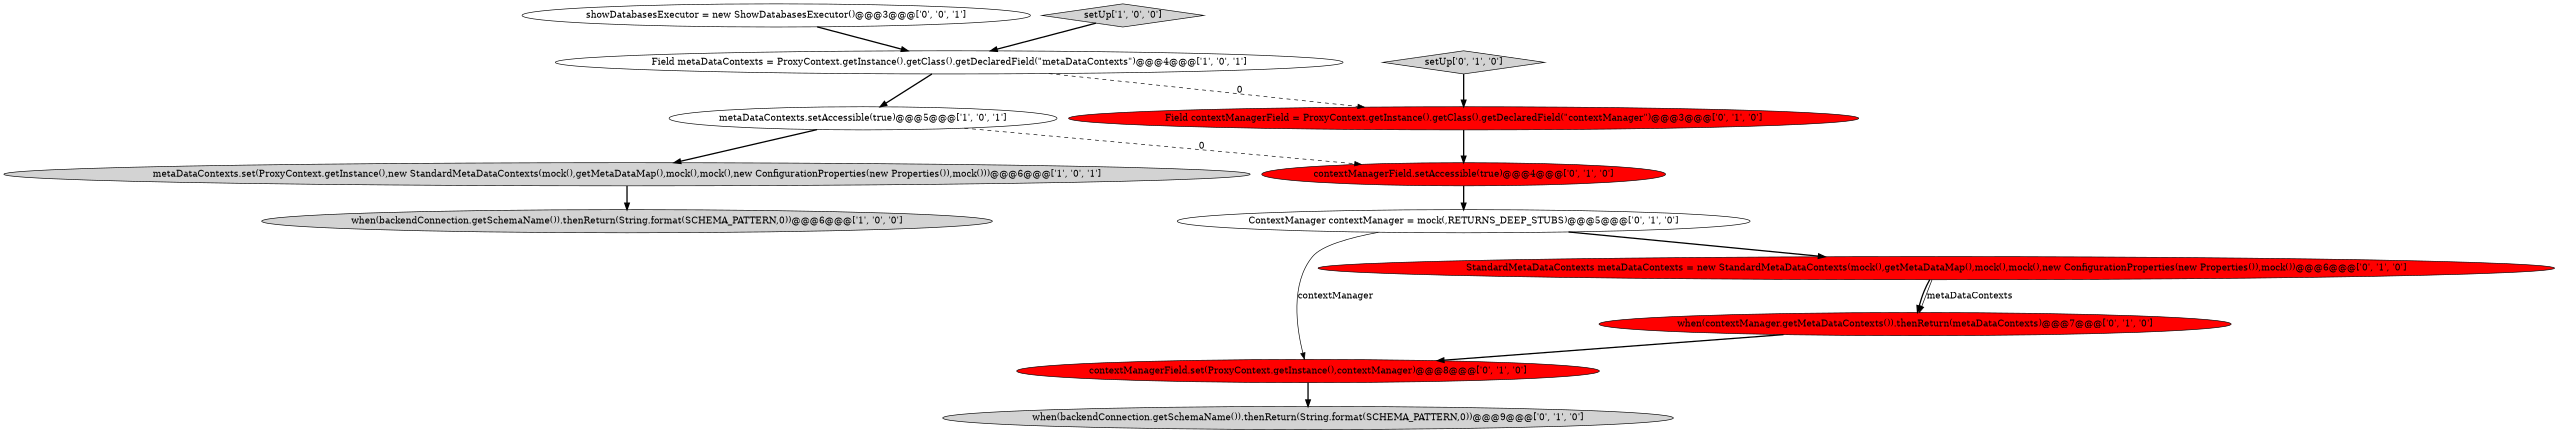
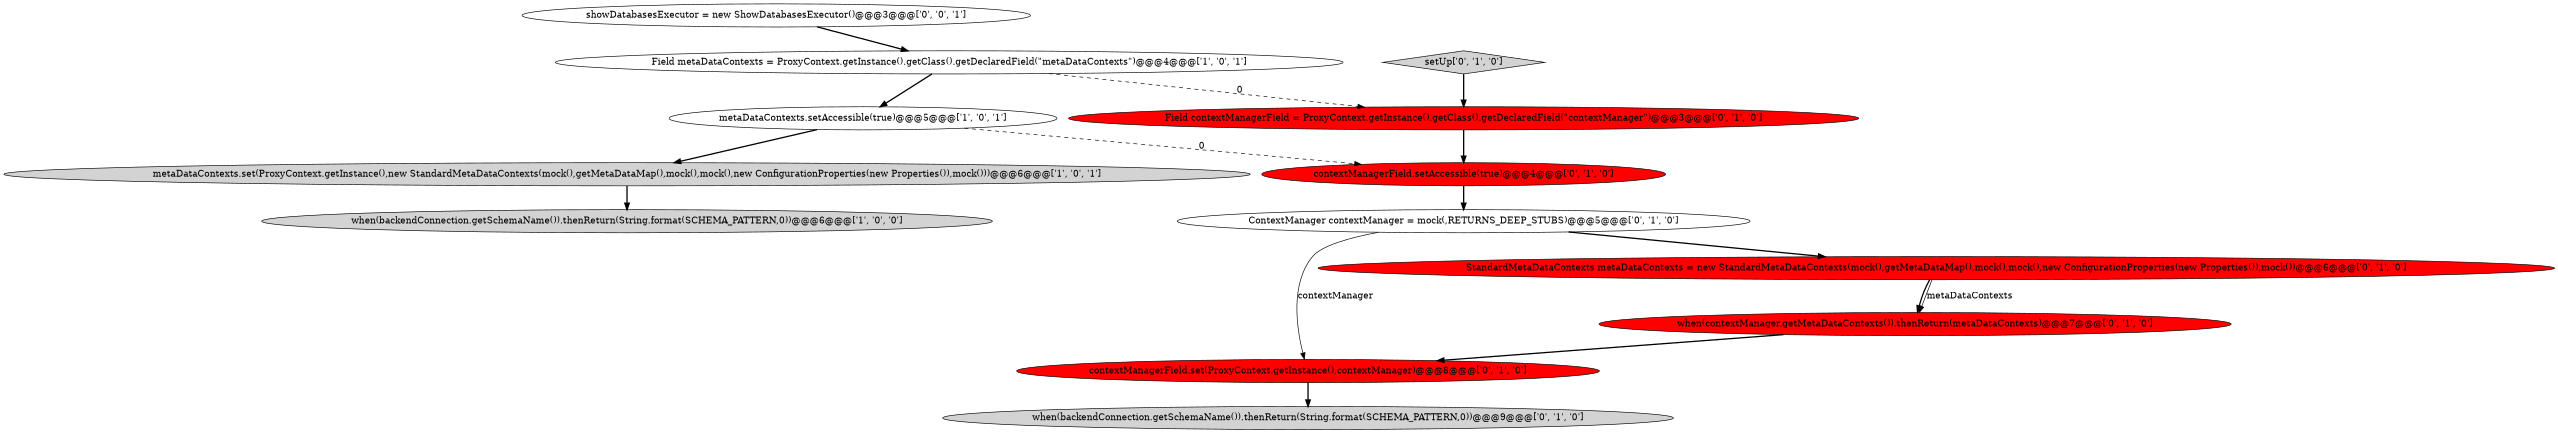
node "setUp['1', '0', '0']": removed
